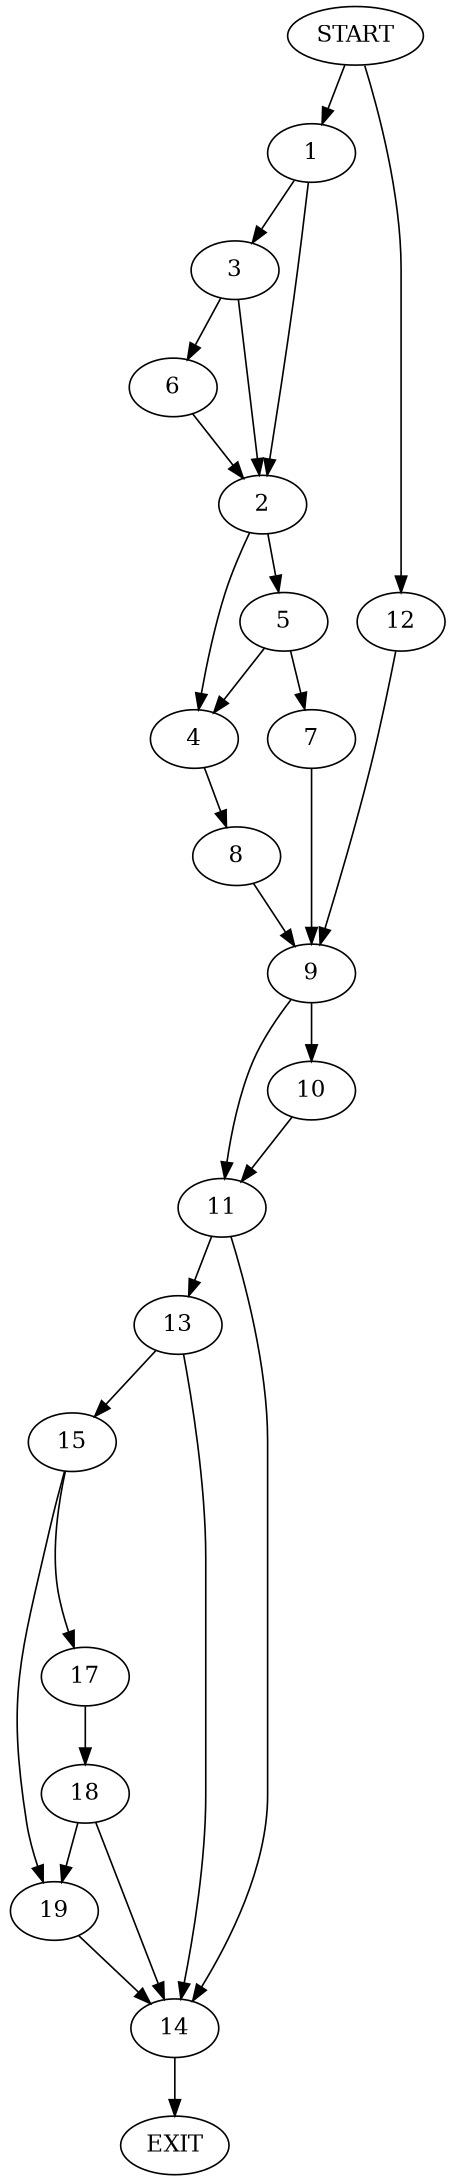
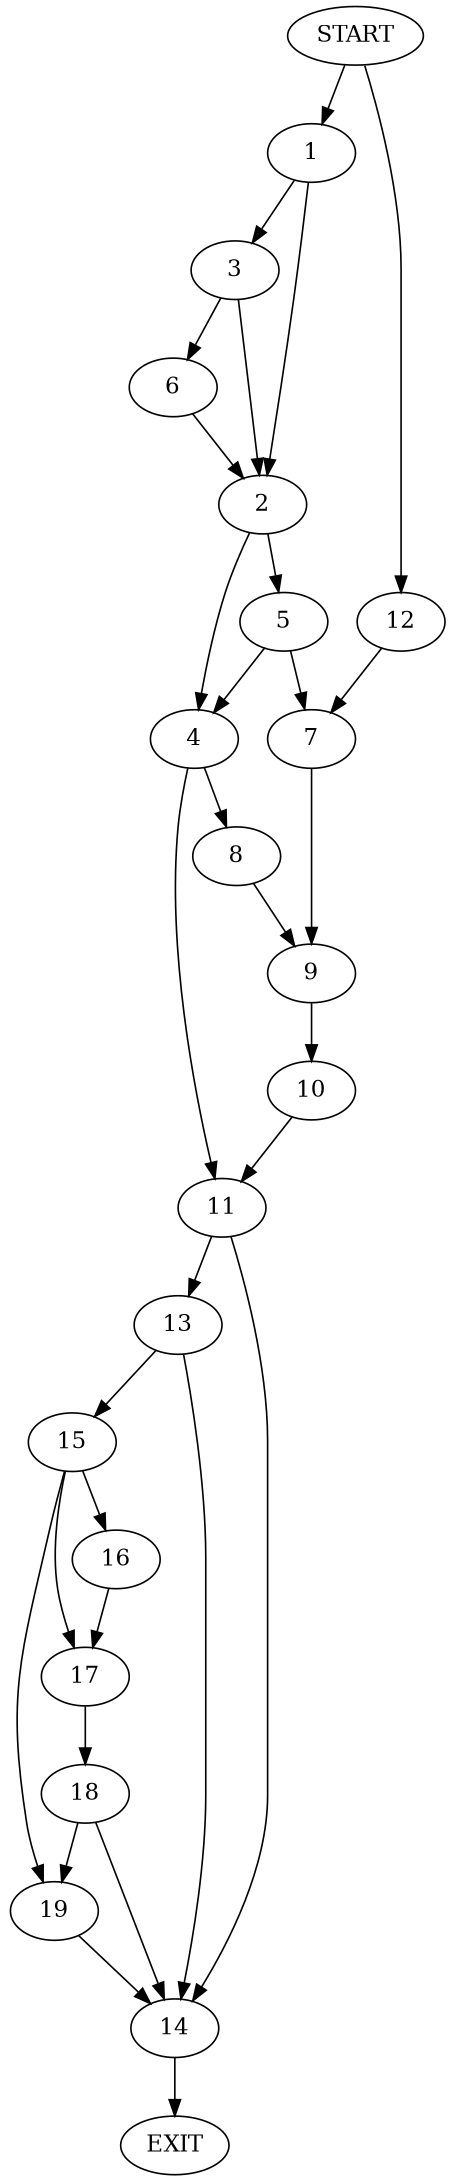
edge "12" -> "9": now "12" -> "7"
edge "9" -> "11": now "4" -> "11"
node "16": added
